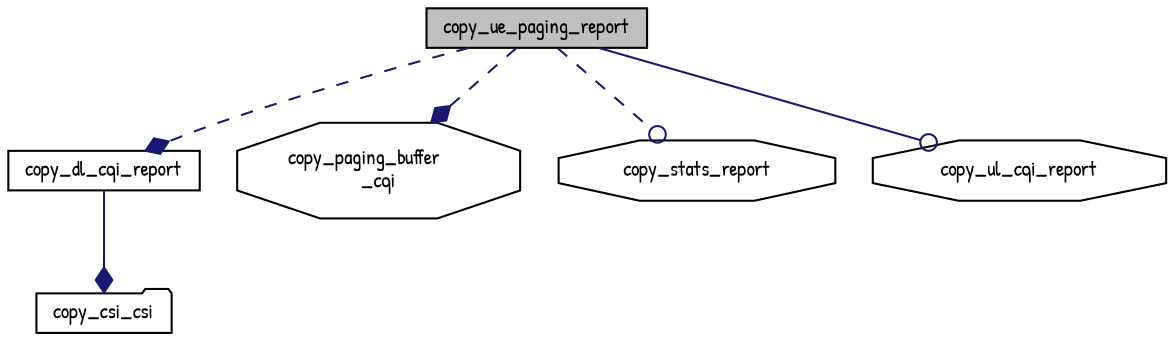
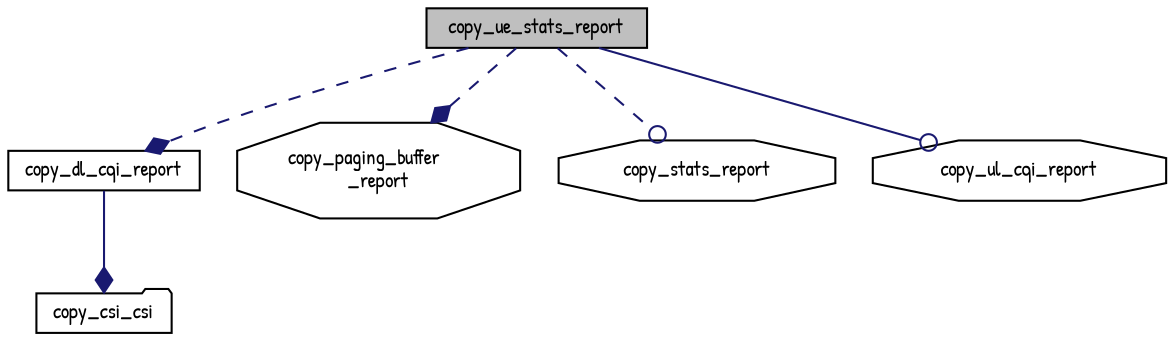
node "copy_ue_paging_report": label "copy_ue_paging_report" -> "copy_ue_stats_report"
node "copy_paging_buffer _cqi": label "copy_paging_buffer _cqi" -> "copy_paging_buffer _report"
